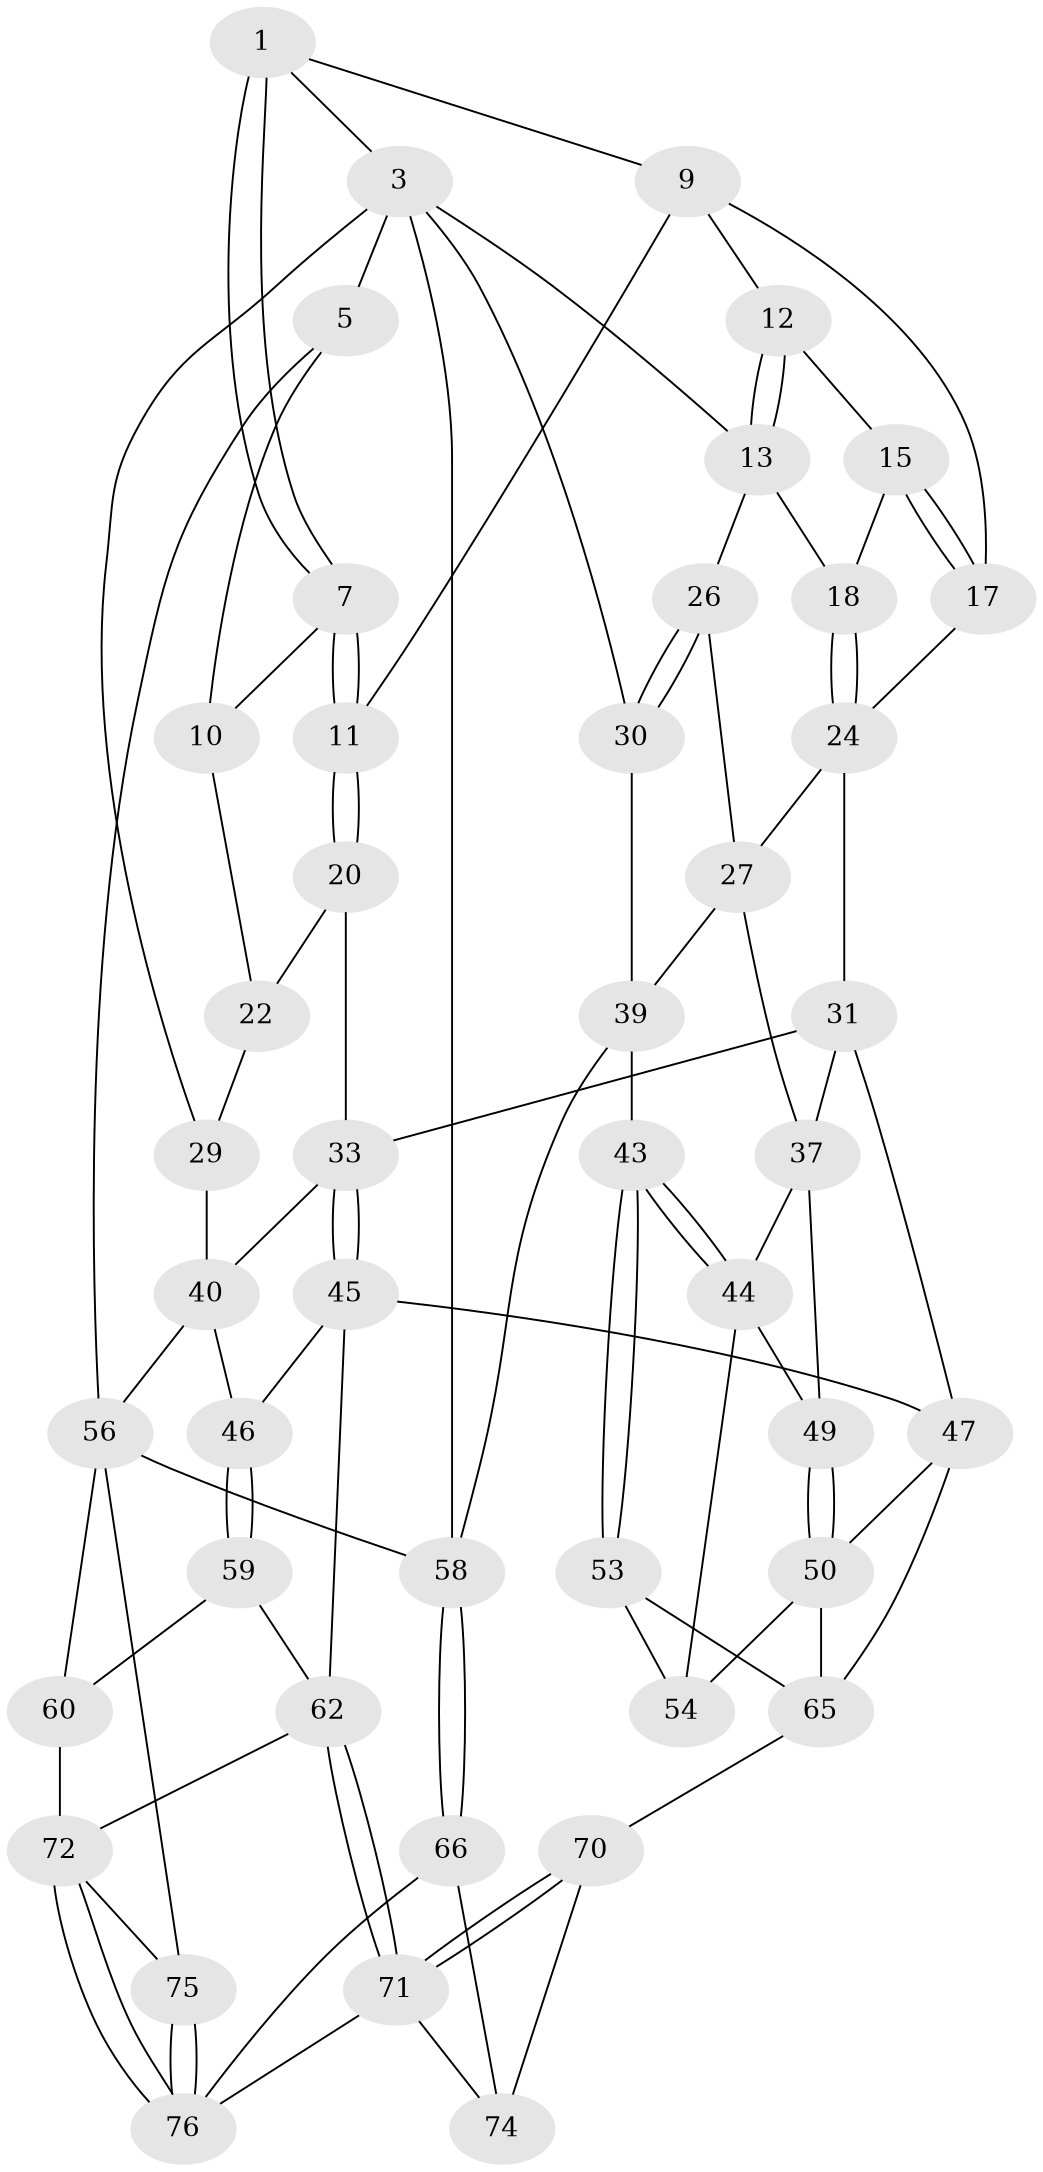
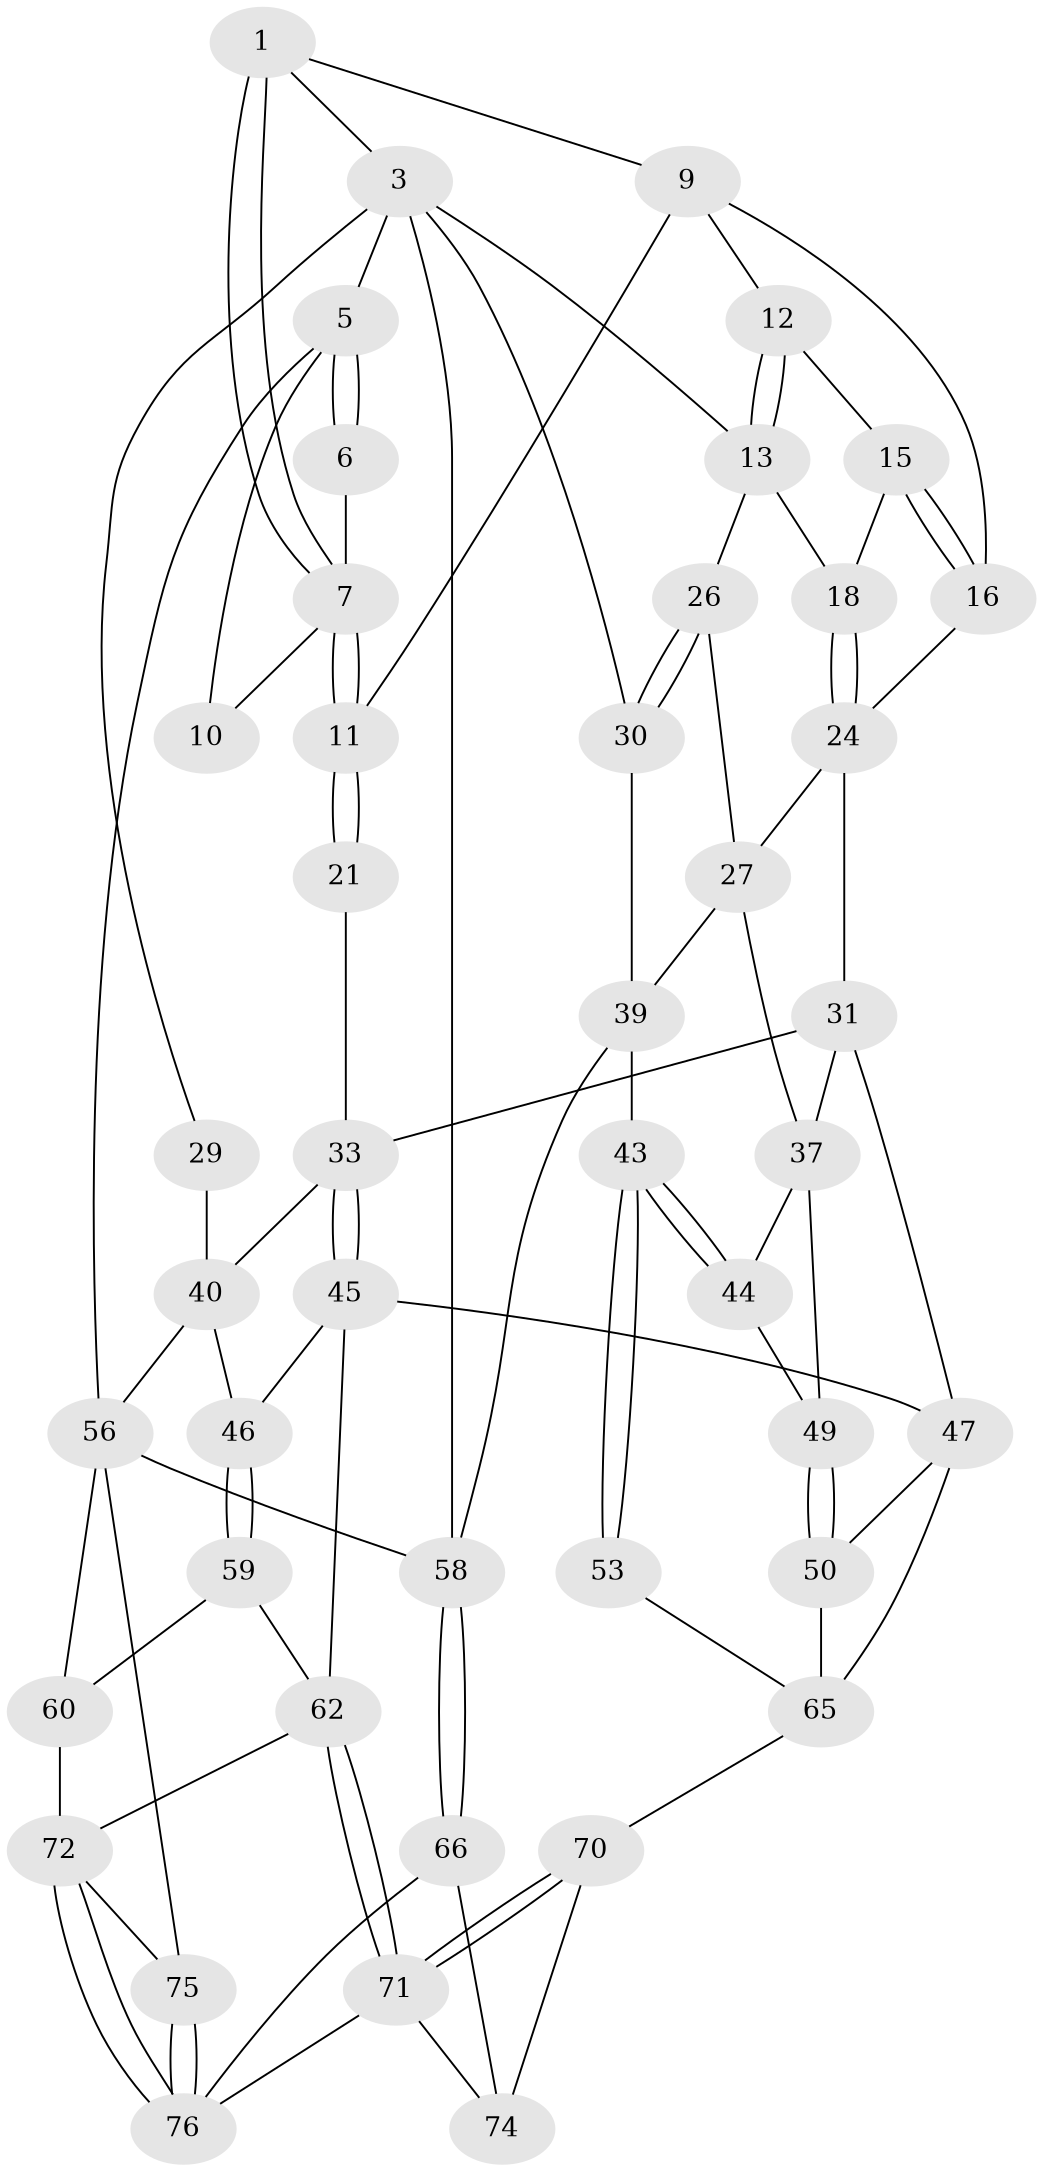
node "6": added
node "17": label "17" -> "16"
node "20": label "20" -> "21"
node "22": removed
node "54": removed
